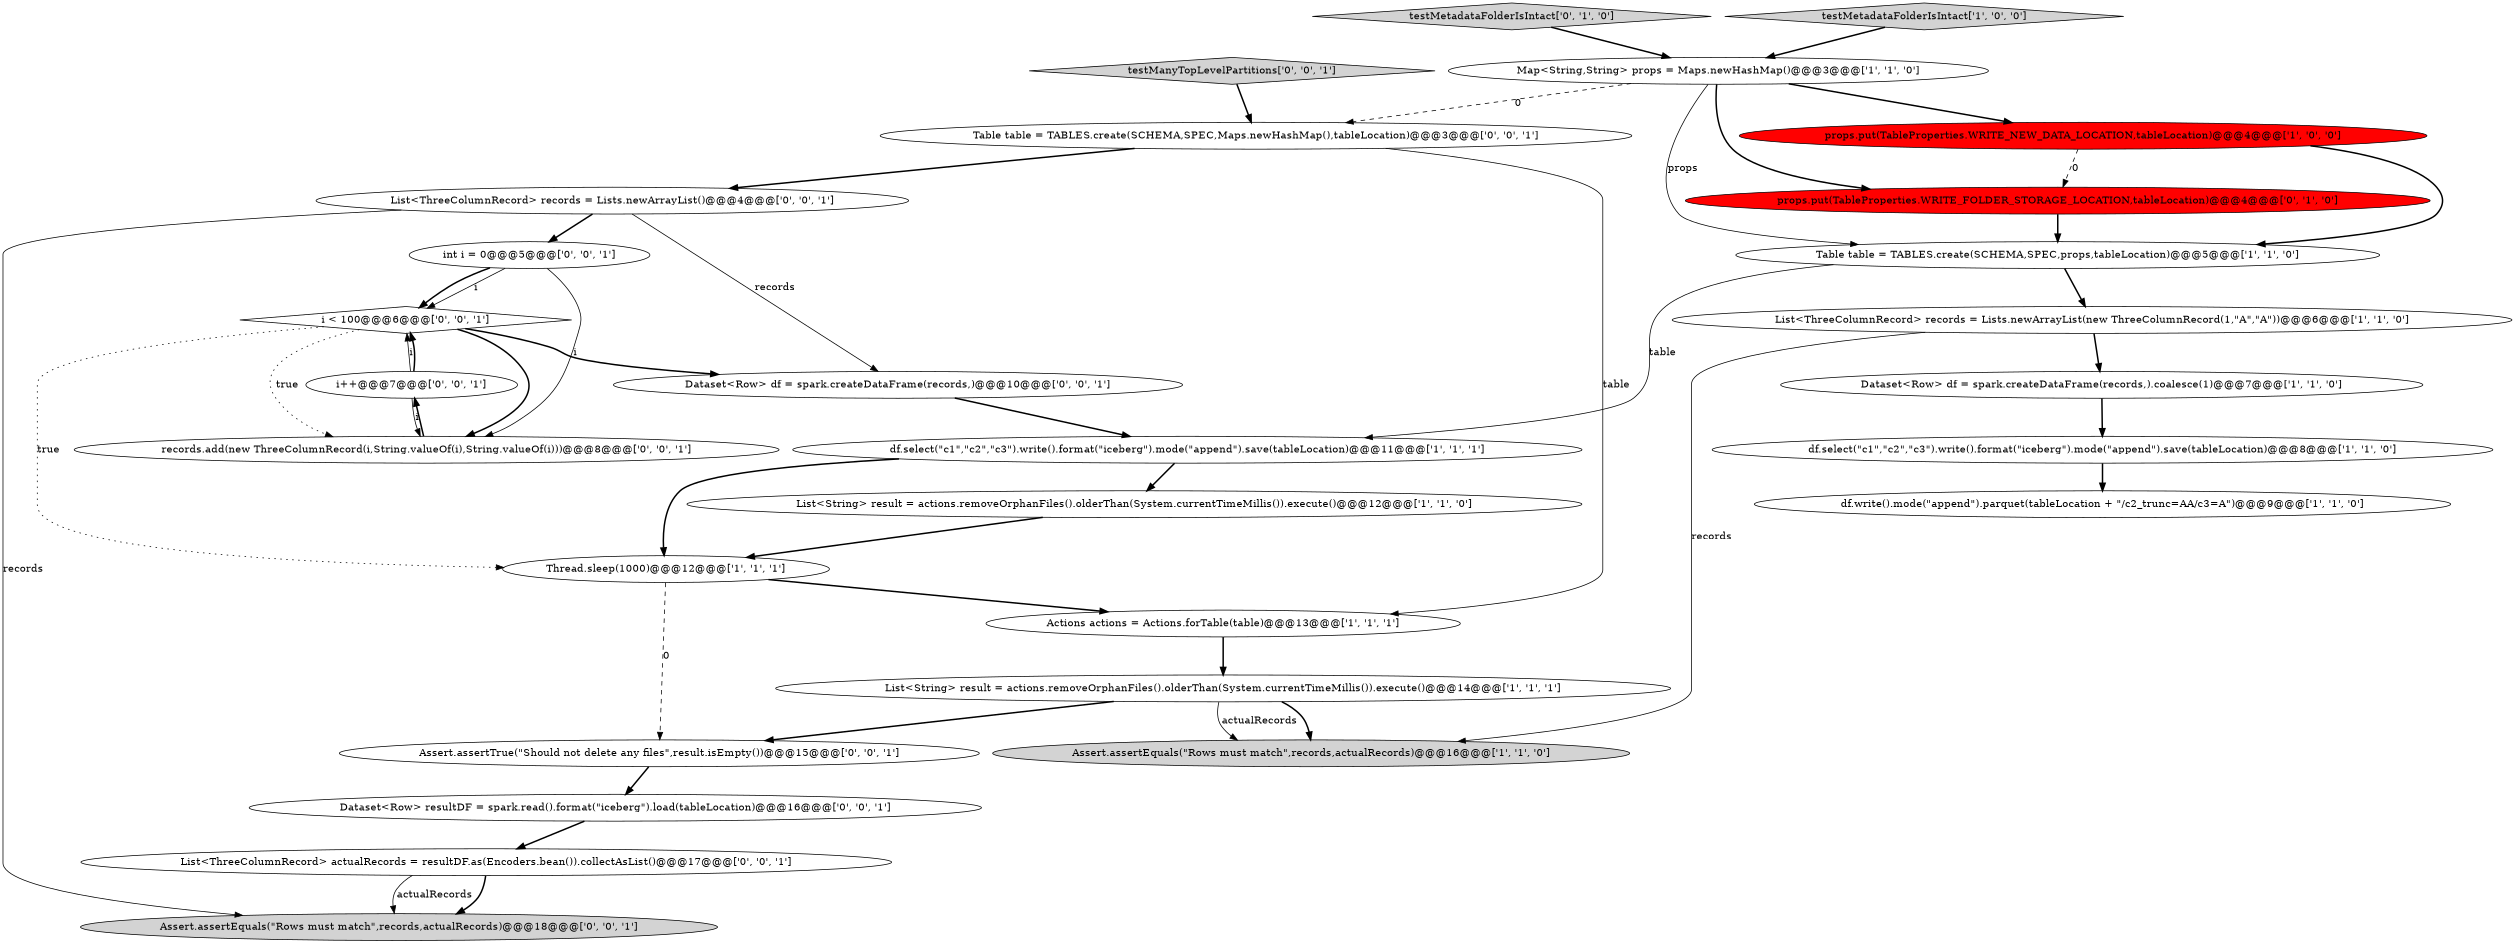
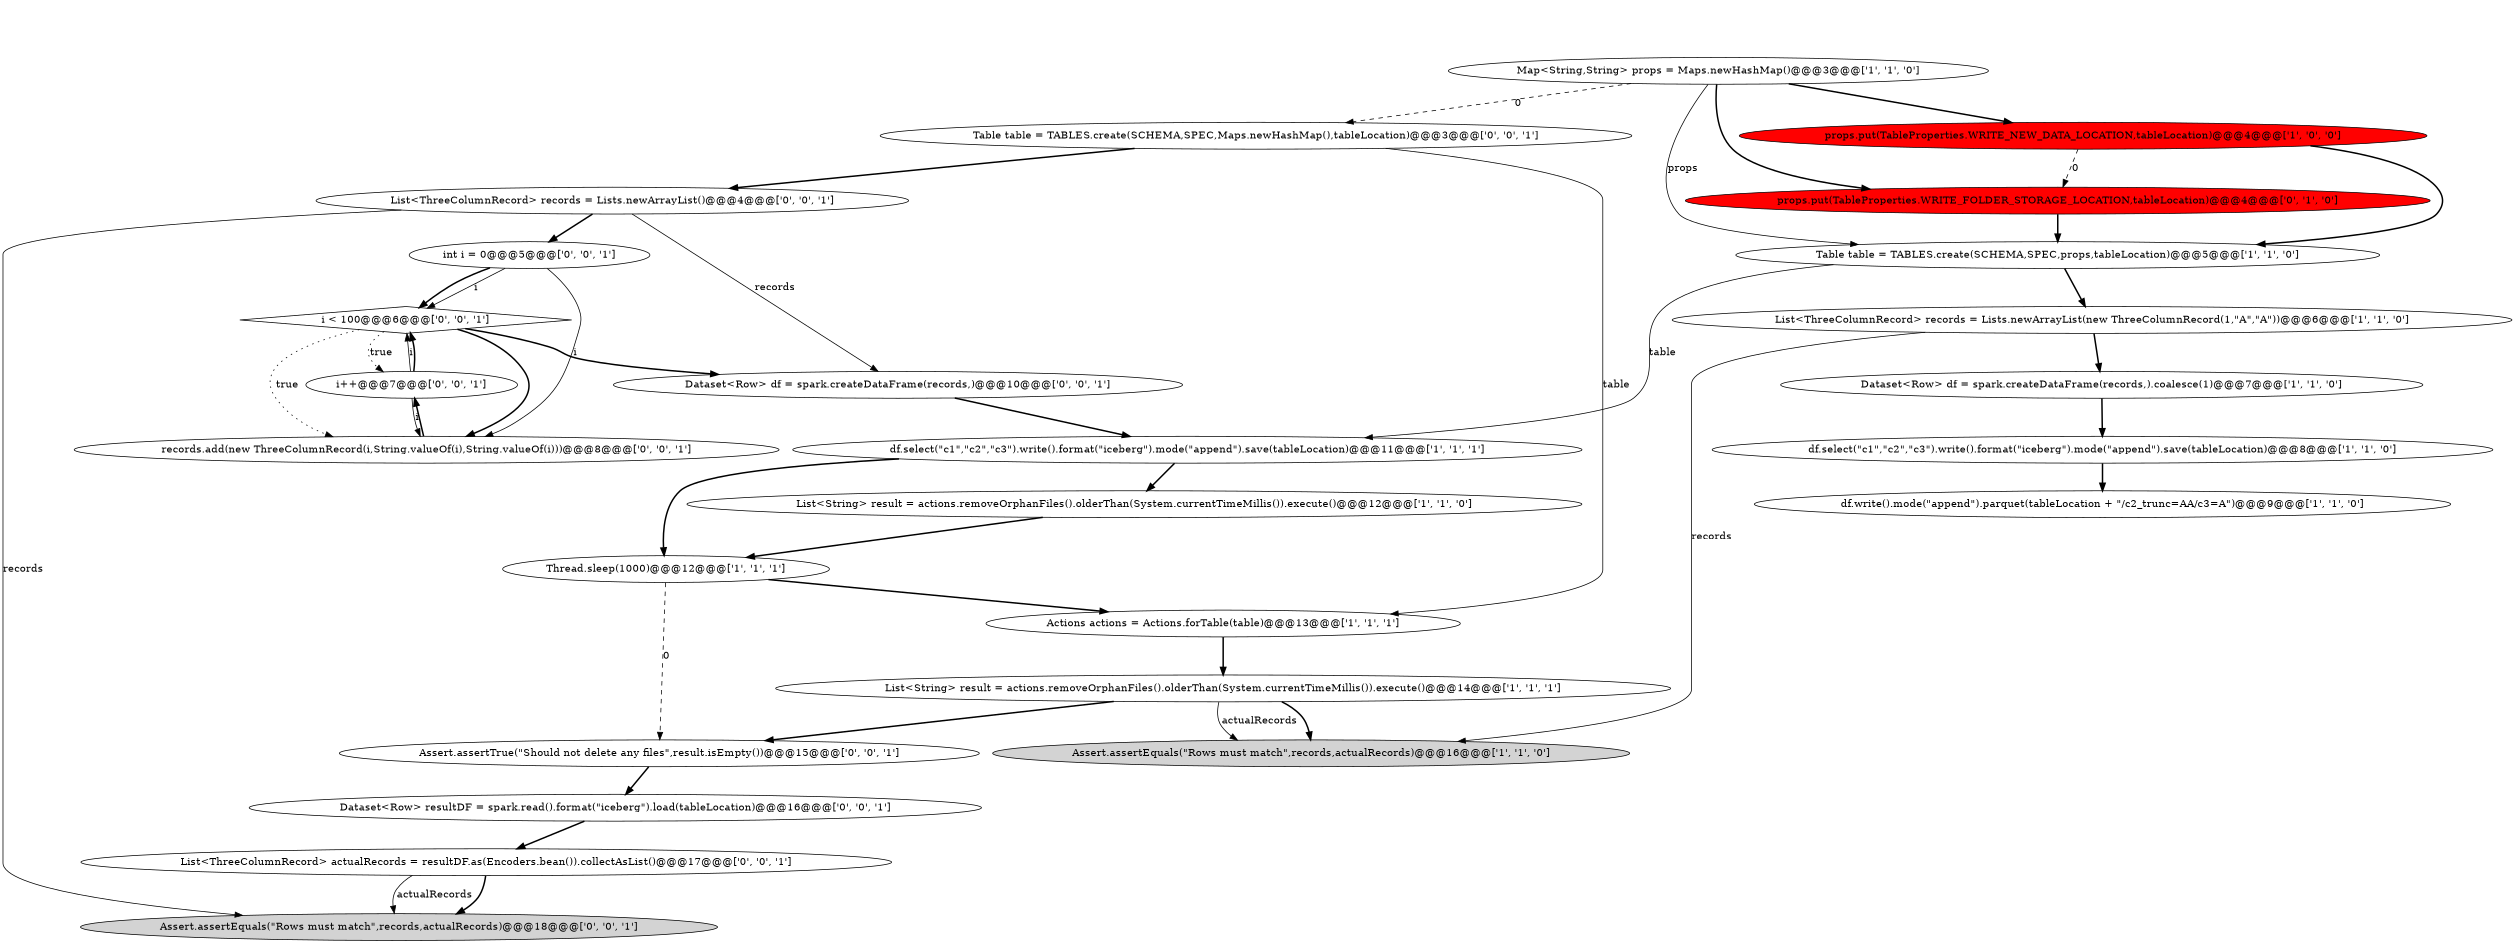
node "testMetadataFolderIsIntact['0', '1', '0']": removed
node "testMetadataFolderIsIntact['1', '0', '0']": removed
node "testManyTopLevelPartitions['0', '0', '1']": removed
edge "i < 100@@@6@@@['0', '0', '1']" -> "Thread.sleep(1000)@@@12@@@['1', '1', '1']": now "i < 100@@@6@@@['0', '0', '1']" -> "i++@@@7@@@['0', '0', '1']"
